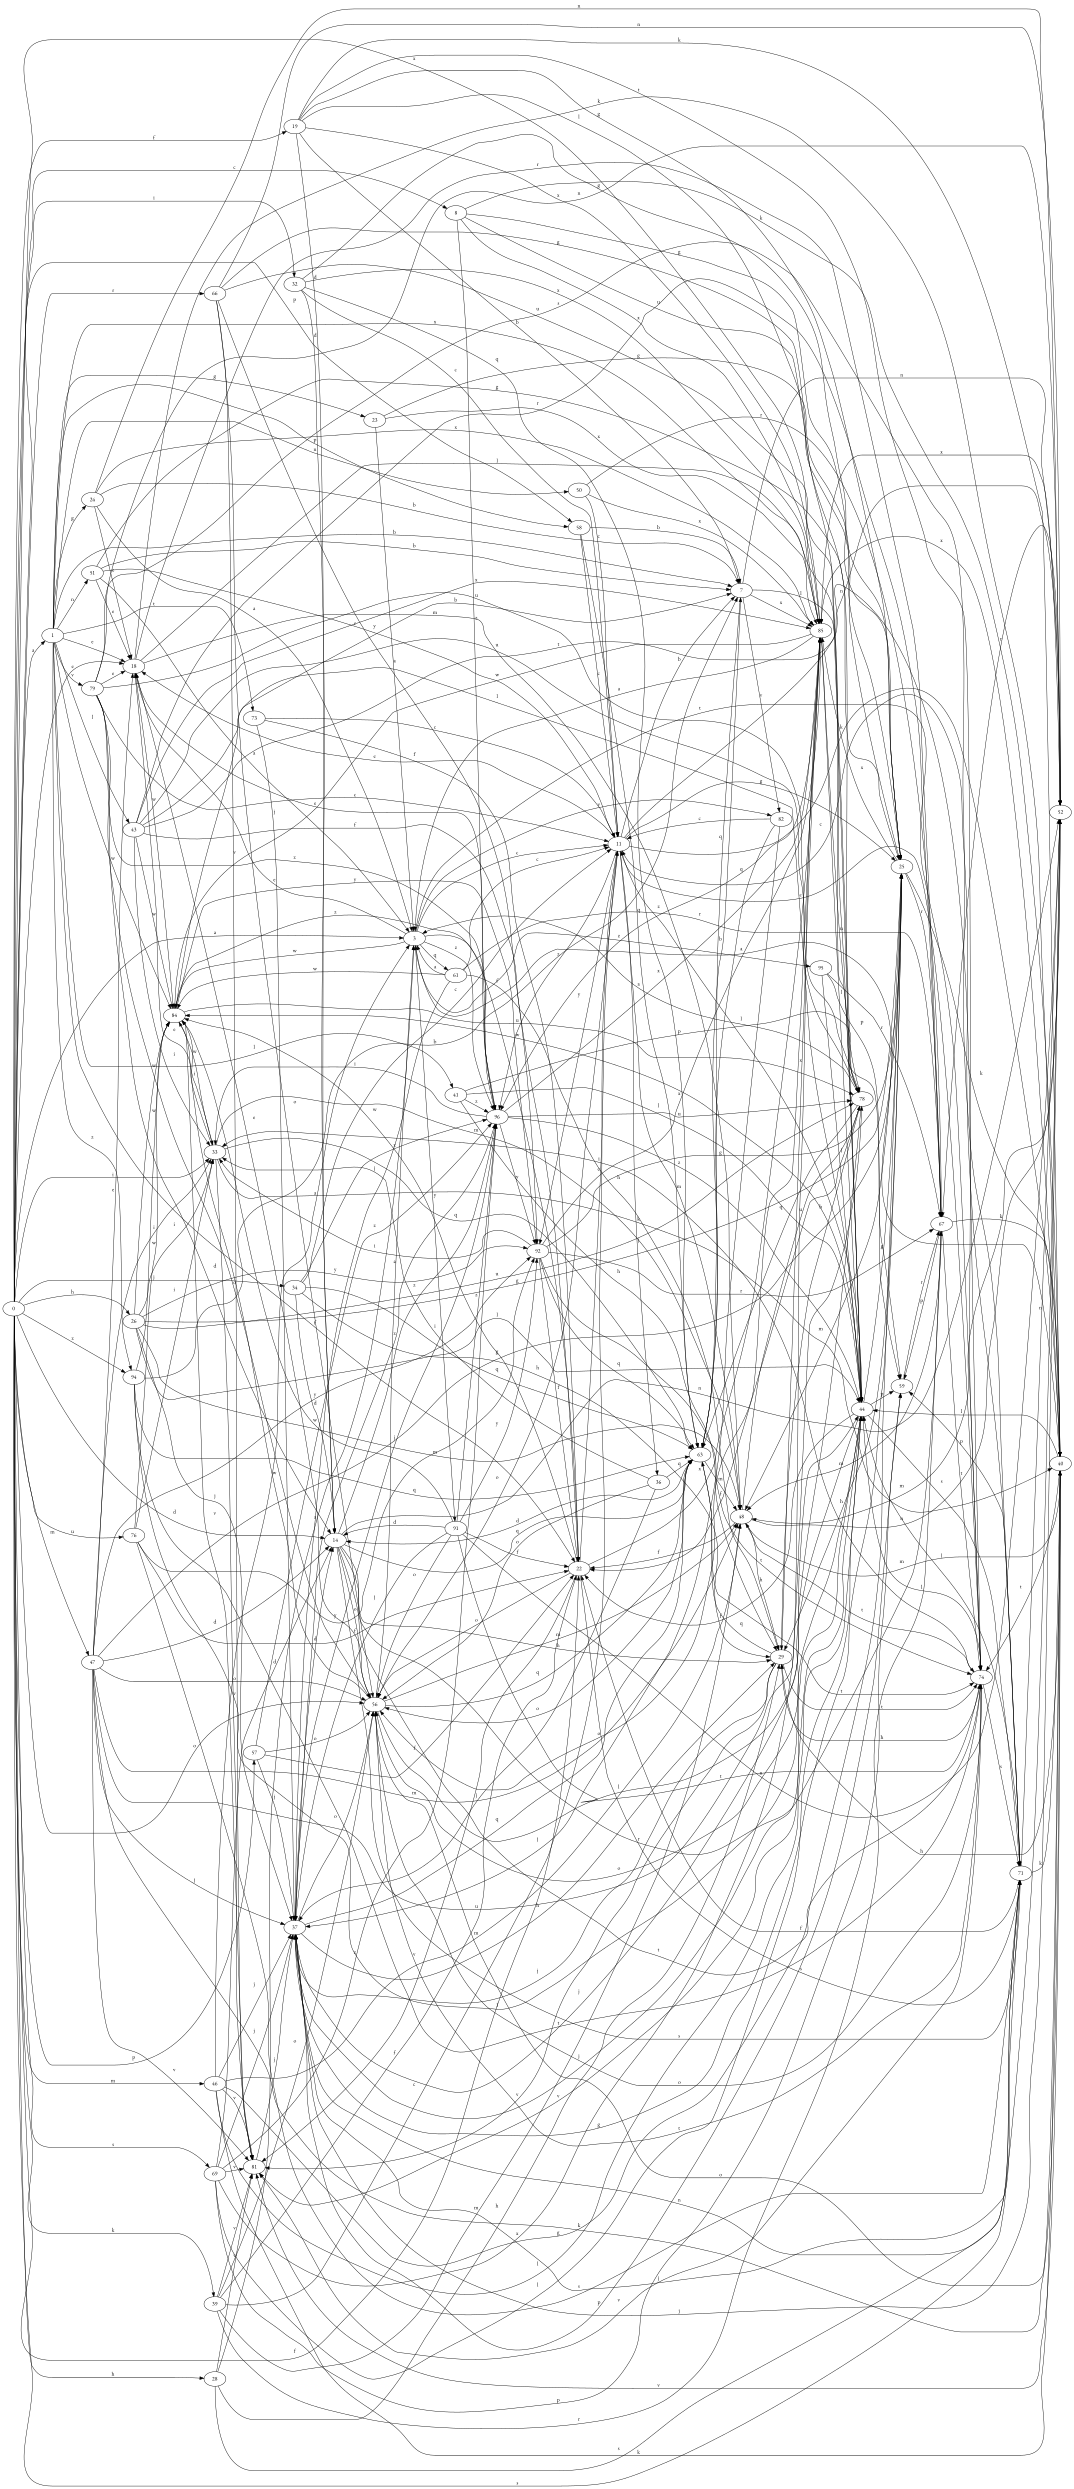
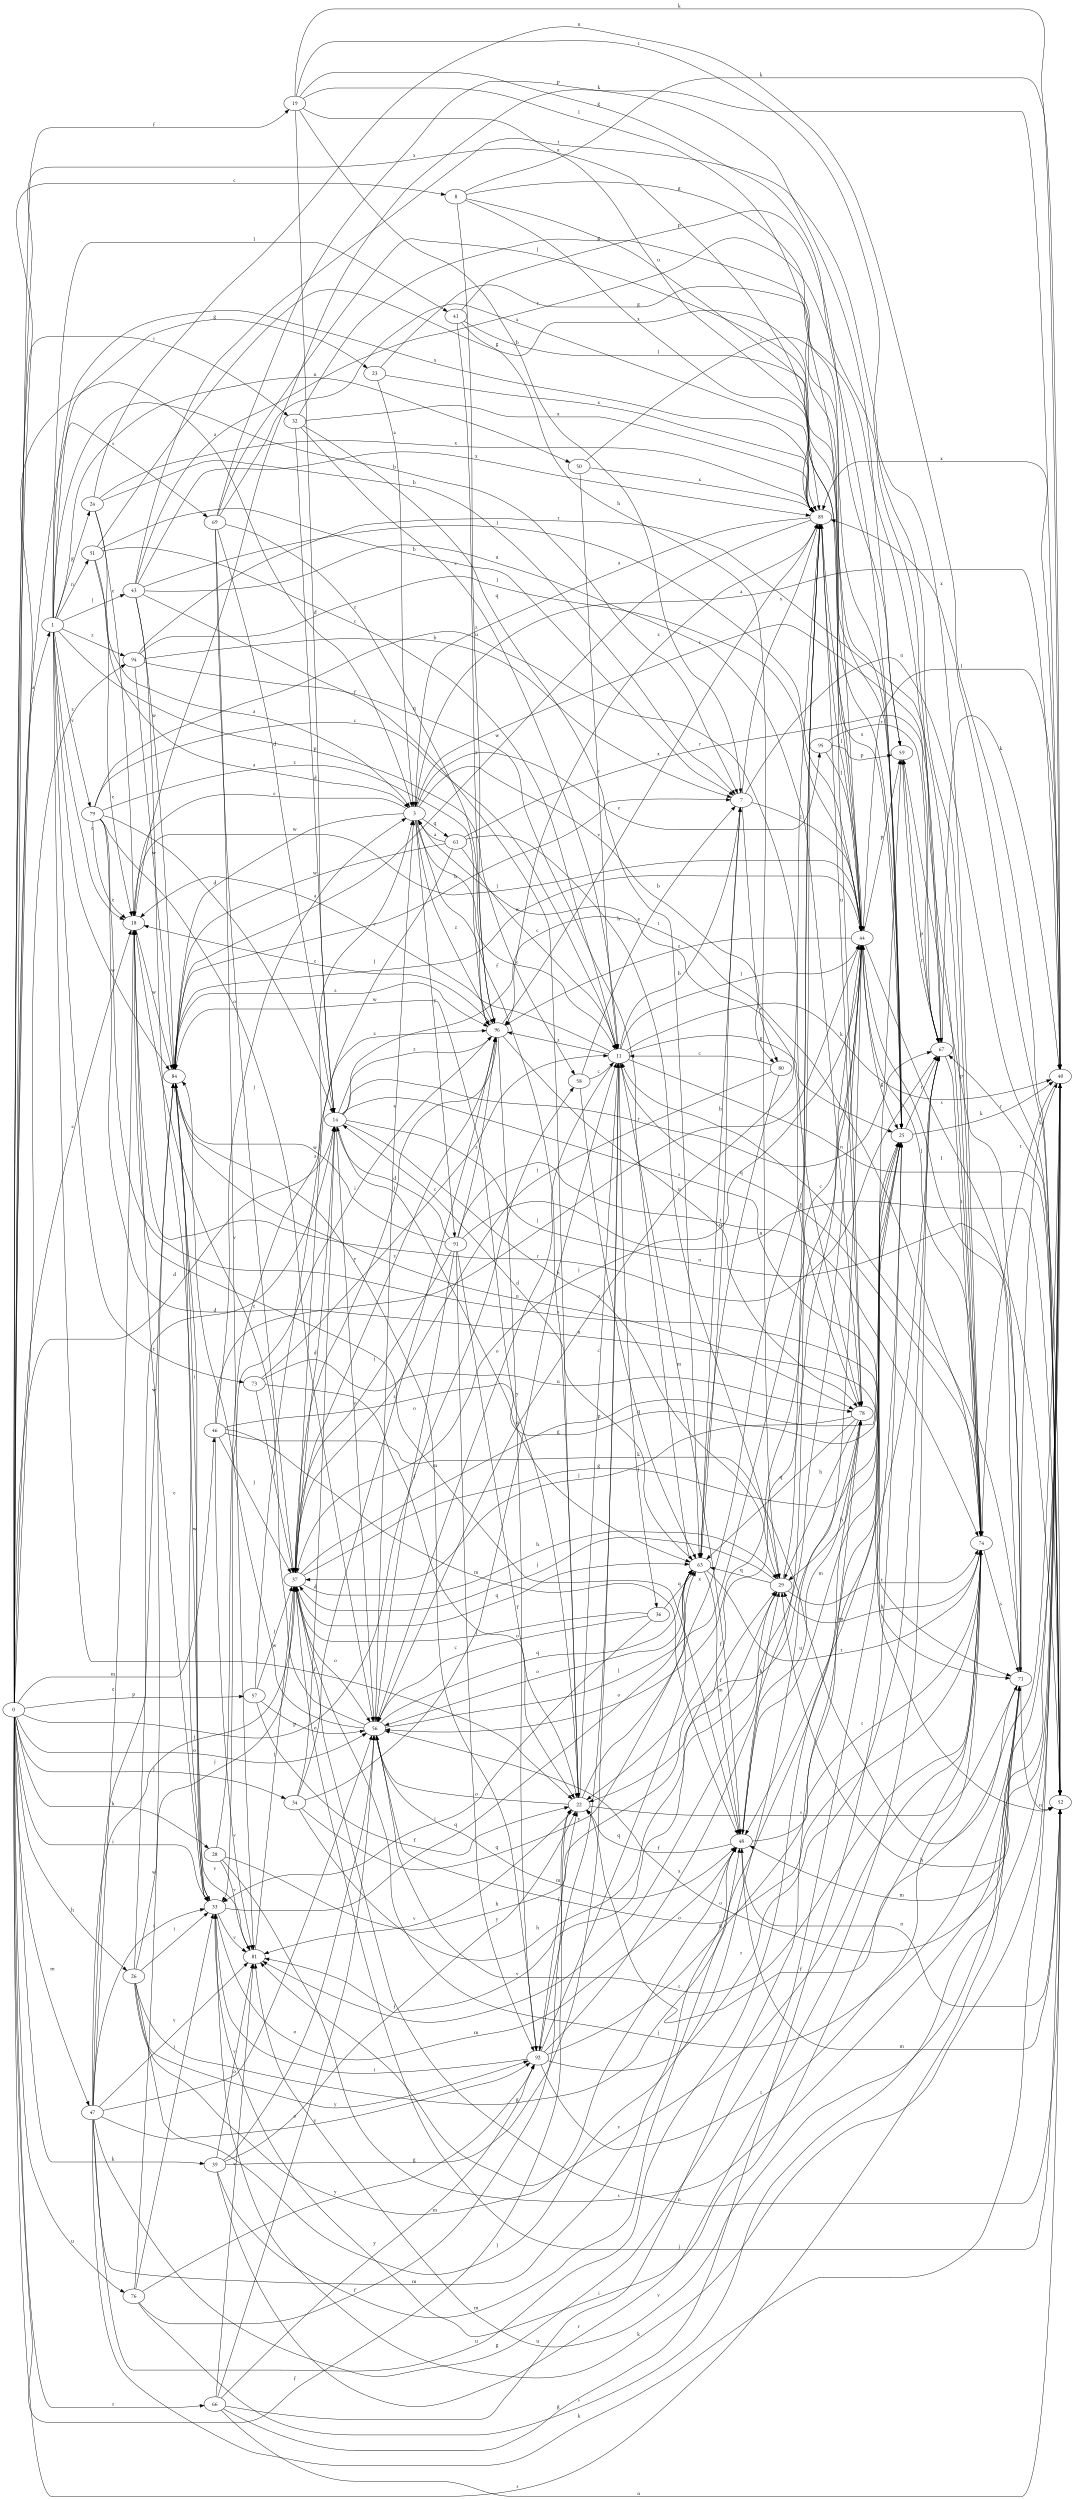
node "82": label "82" -> "80"
edge "96" -> "44": reversed
edge "26" -> "78": now "73" -> "78"
edge "39" -> "11": label "c" -> "g"
